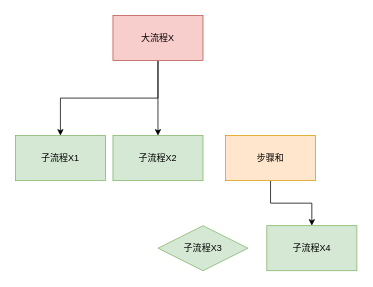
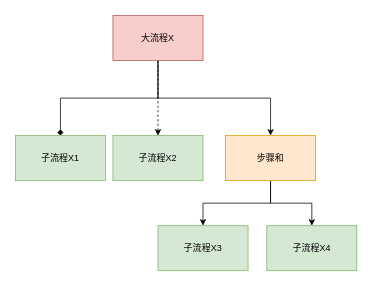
edge "大流程X" -> "步骤和": added
edge "大流程X" -> "子流程X2": style solid -> dashed
edge "大流程X" -> "子流程X1": arrowhead classic -> diamond
edge "步骤和" -> "子流程X3": added
node "子流程X3": shape diamond -> rectangle
